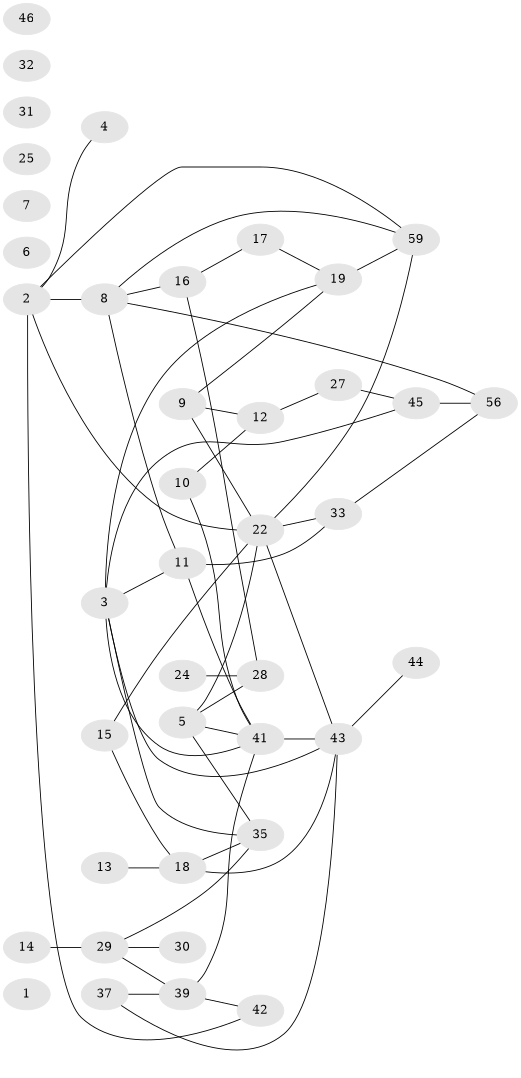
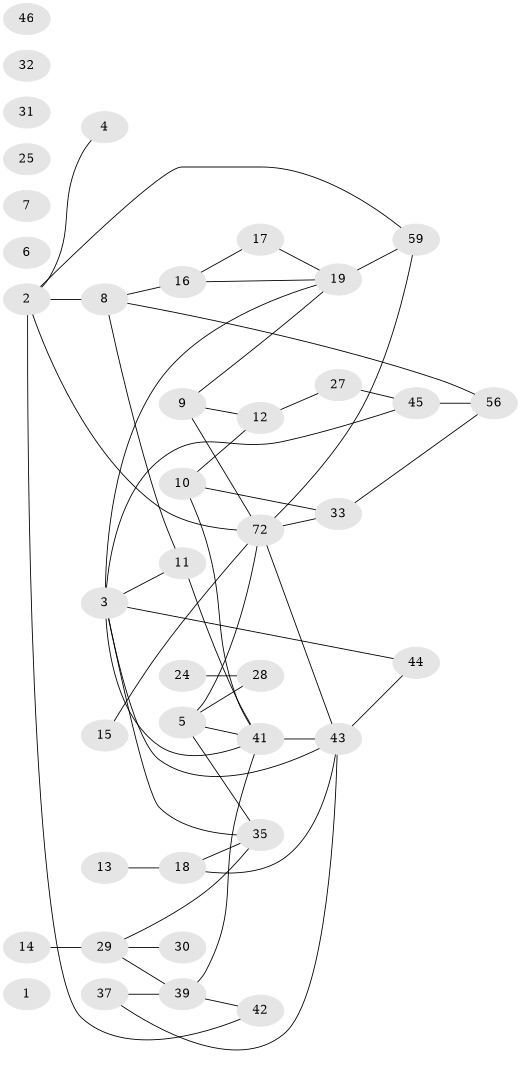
edge "59" -- "8": removed
edge "16" -- "28": now "16" -- "19"
node "22": label "22" -> "72"
edge "33" -- "11": now "33" -- "10"
edge "3" -- "44": added
edge "15" -- "18": removed
